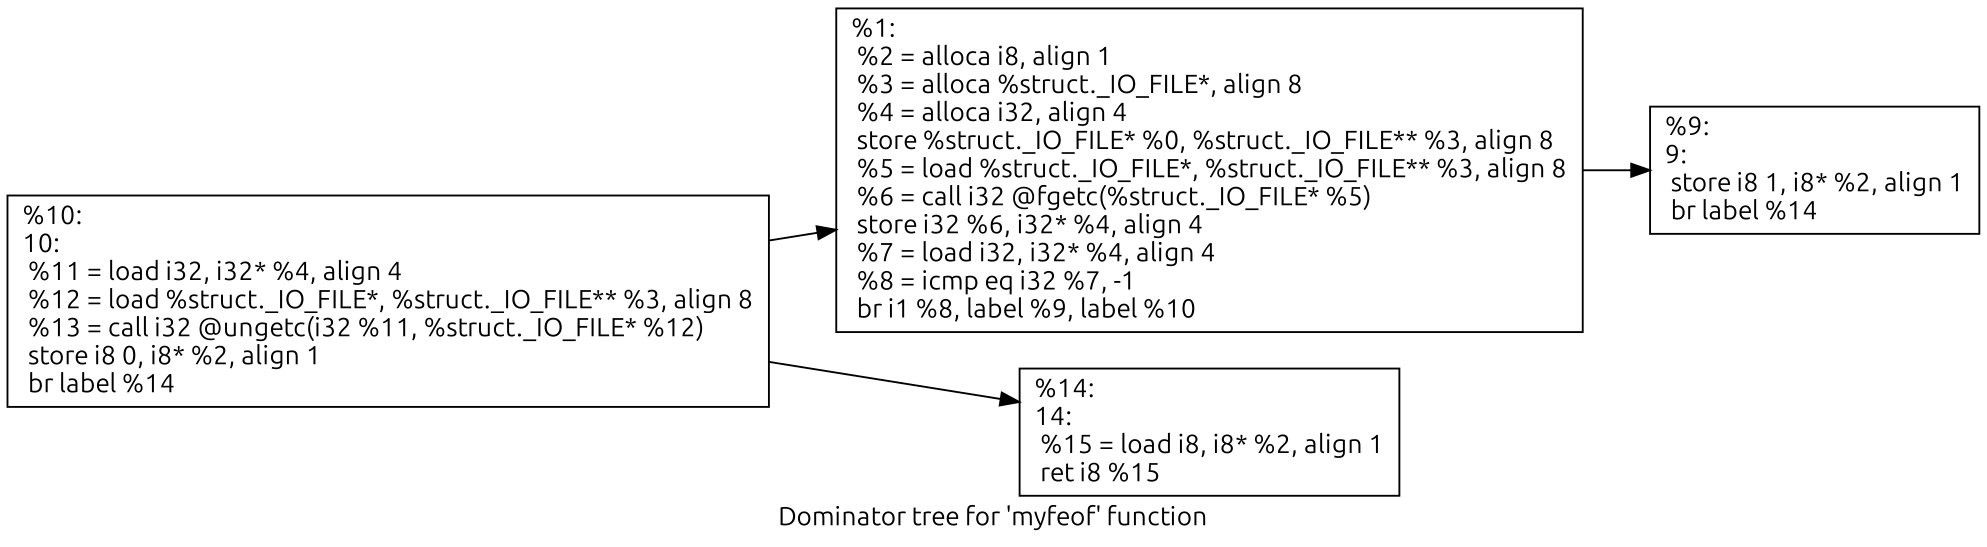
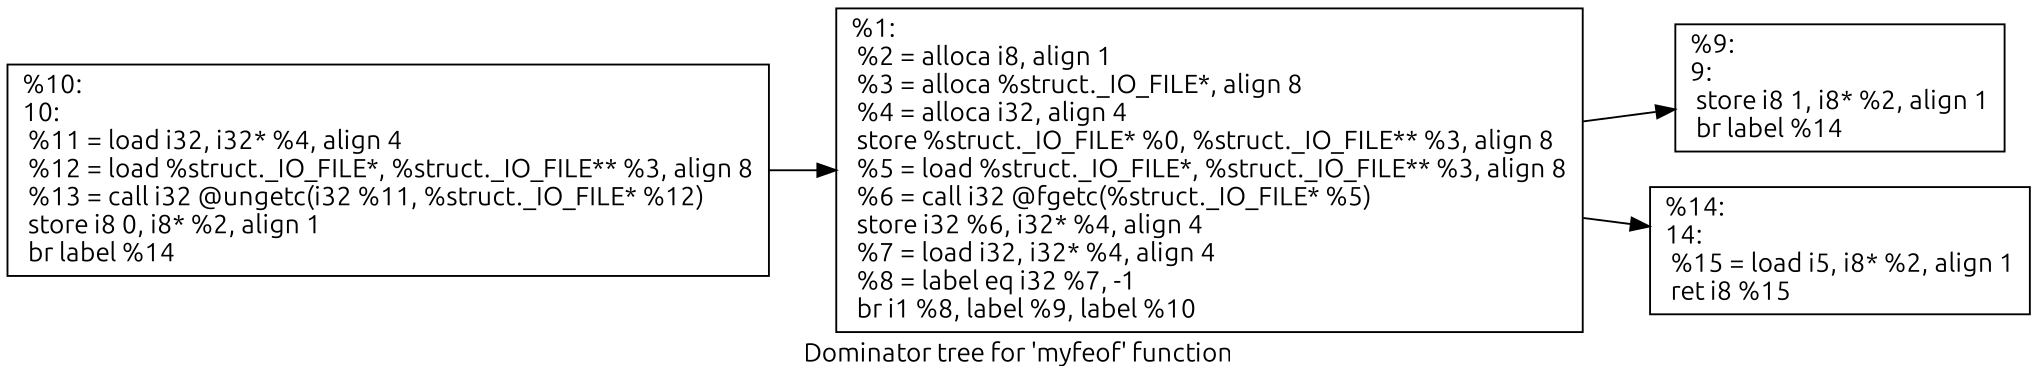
node "%1:": text "%8 = icmp eq i32 %7, -1" -> "%8 = label eq i32 %7, -1"
edge "%10:" -> "%14:": now "%1:" -> "%14:"
node "%14:": text "%15 = load i8, i8* %2, align 1" -> "%15 = load i5, i8* %2, align 1"
